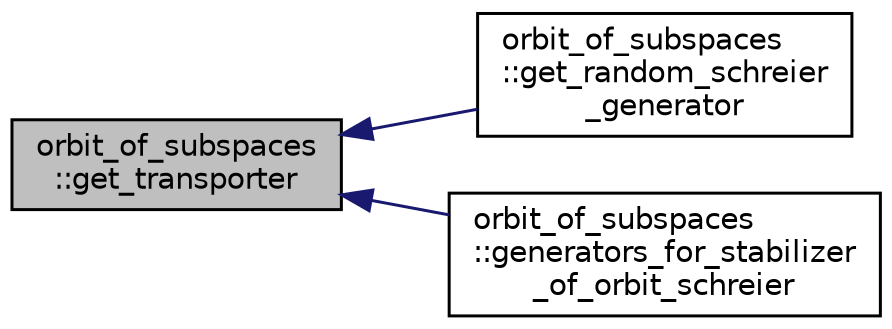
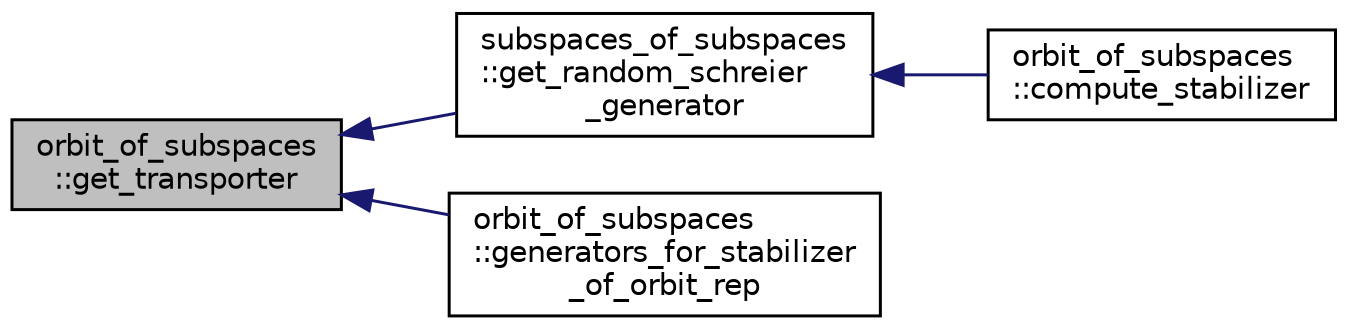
node "orbit_of_subspaces ::get_random_schreier _generator": label "orbit_of_subspaces ::get_random_schreier _generator" -> "subspaces_of_subspaces ::get_random_schreier _generator"
node "orbit_of_subspaces ::compute_stabilizer": added
node "orbit_of_subspaces ::generators_for_stabilizer _of_orbit_schreier": label "orbit_of_subspaces ::generators_for_stabilizer _of_orbit_schreier" -> "orbit_of_subspaces ::generators_for_stabilizer _of_orbit_rep"
